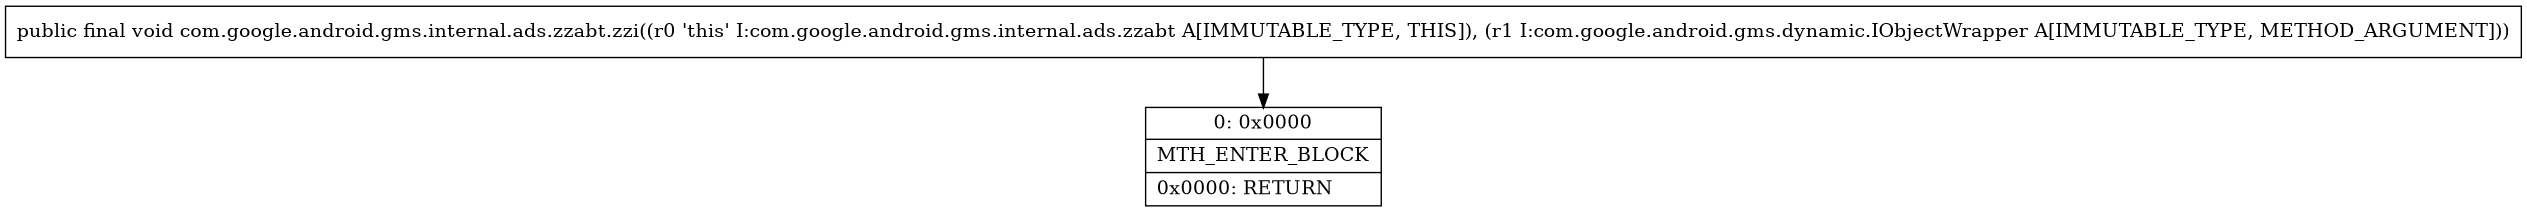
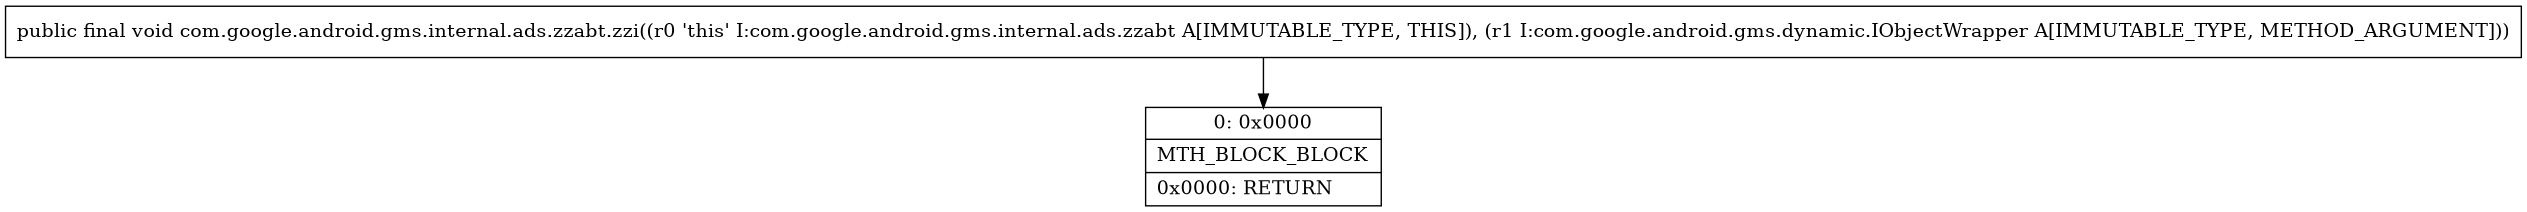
node "0: 0x0000": text "MTH_ENTER_BLOCK" -> "MTH_BLOCK_BLOCK"
